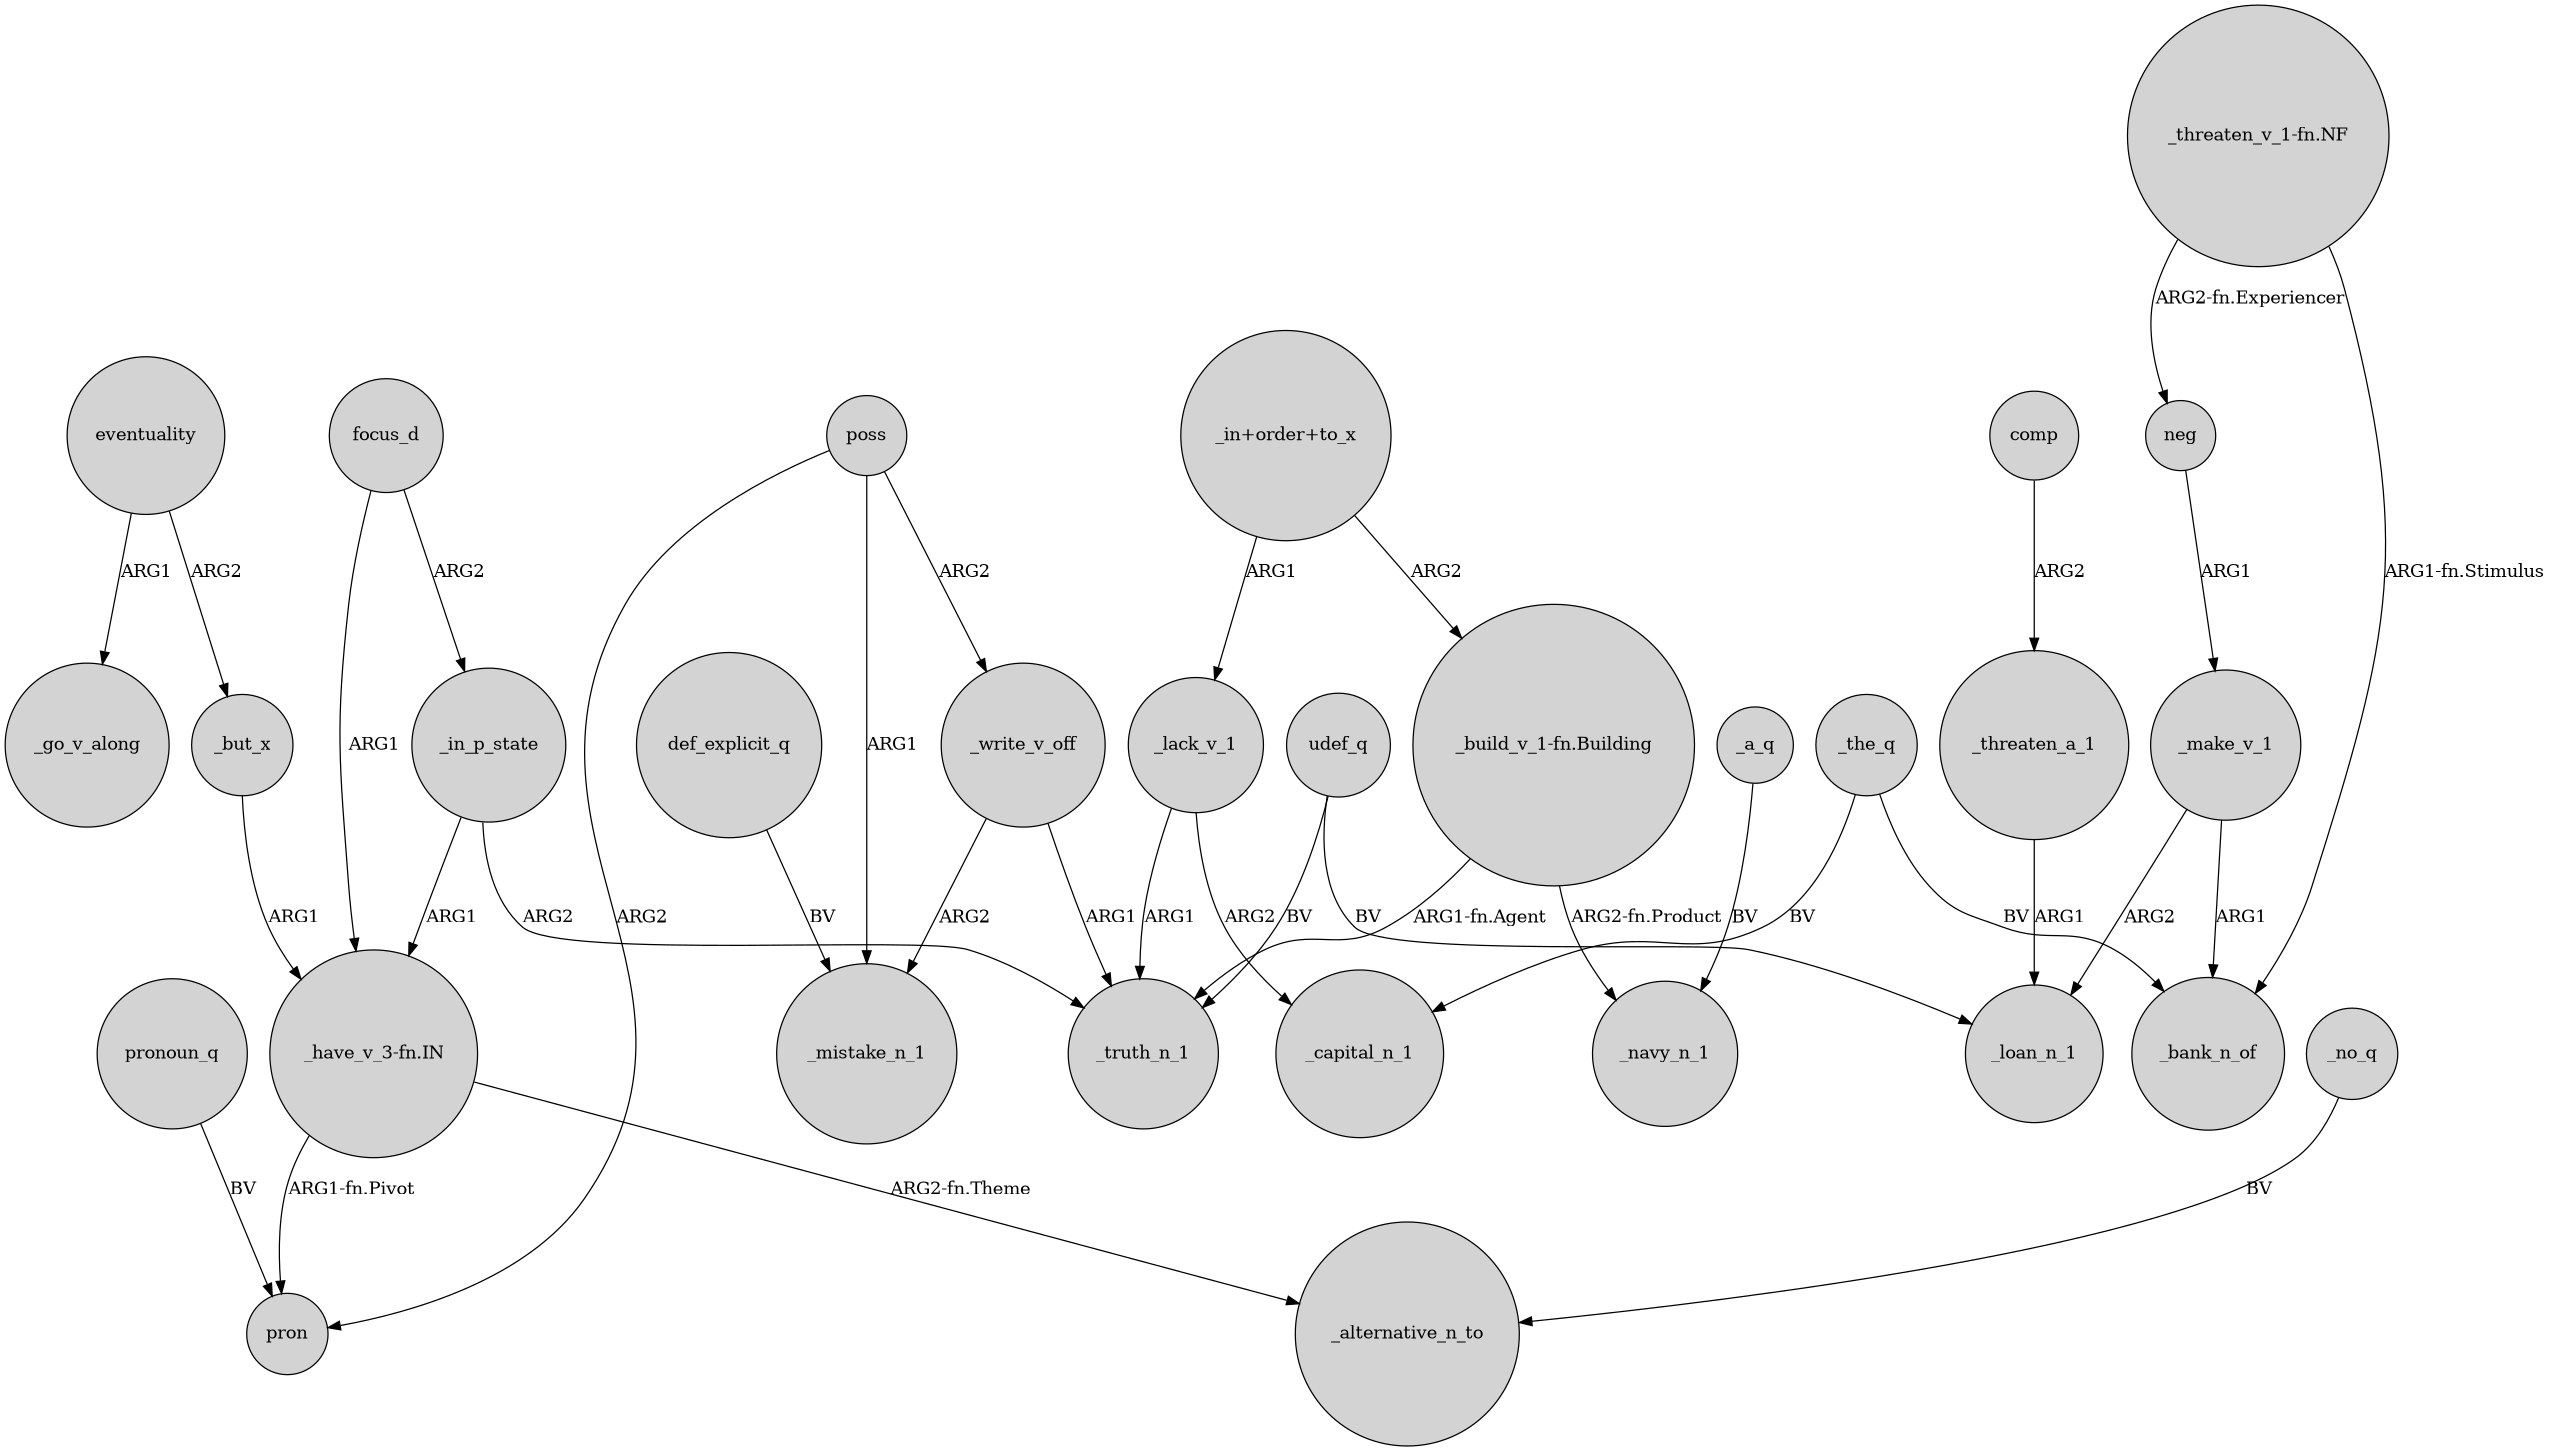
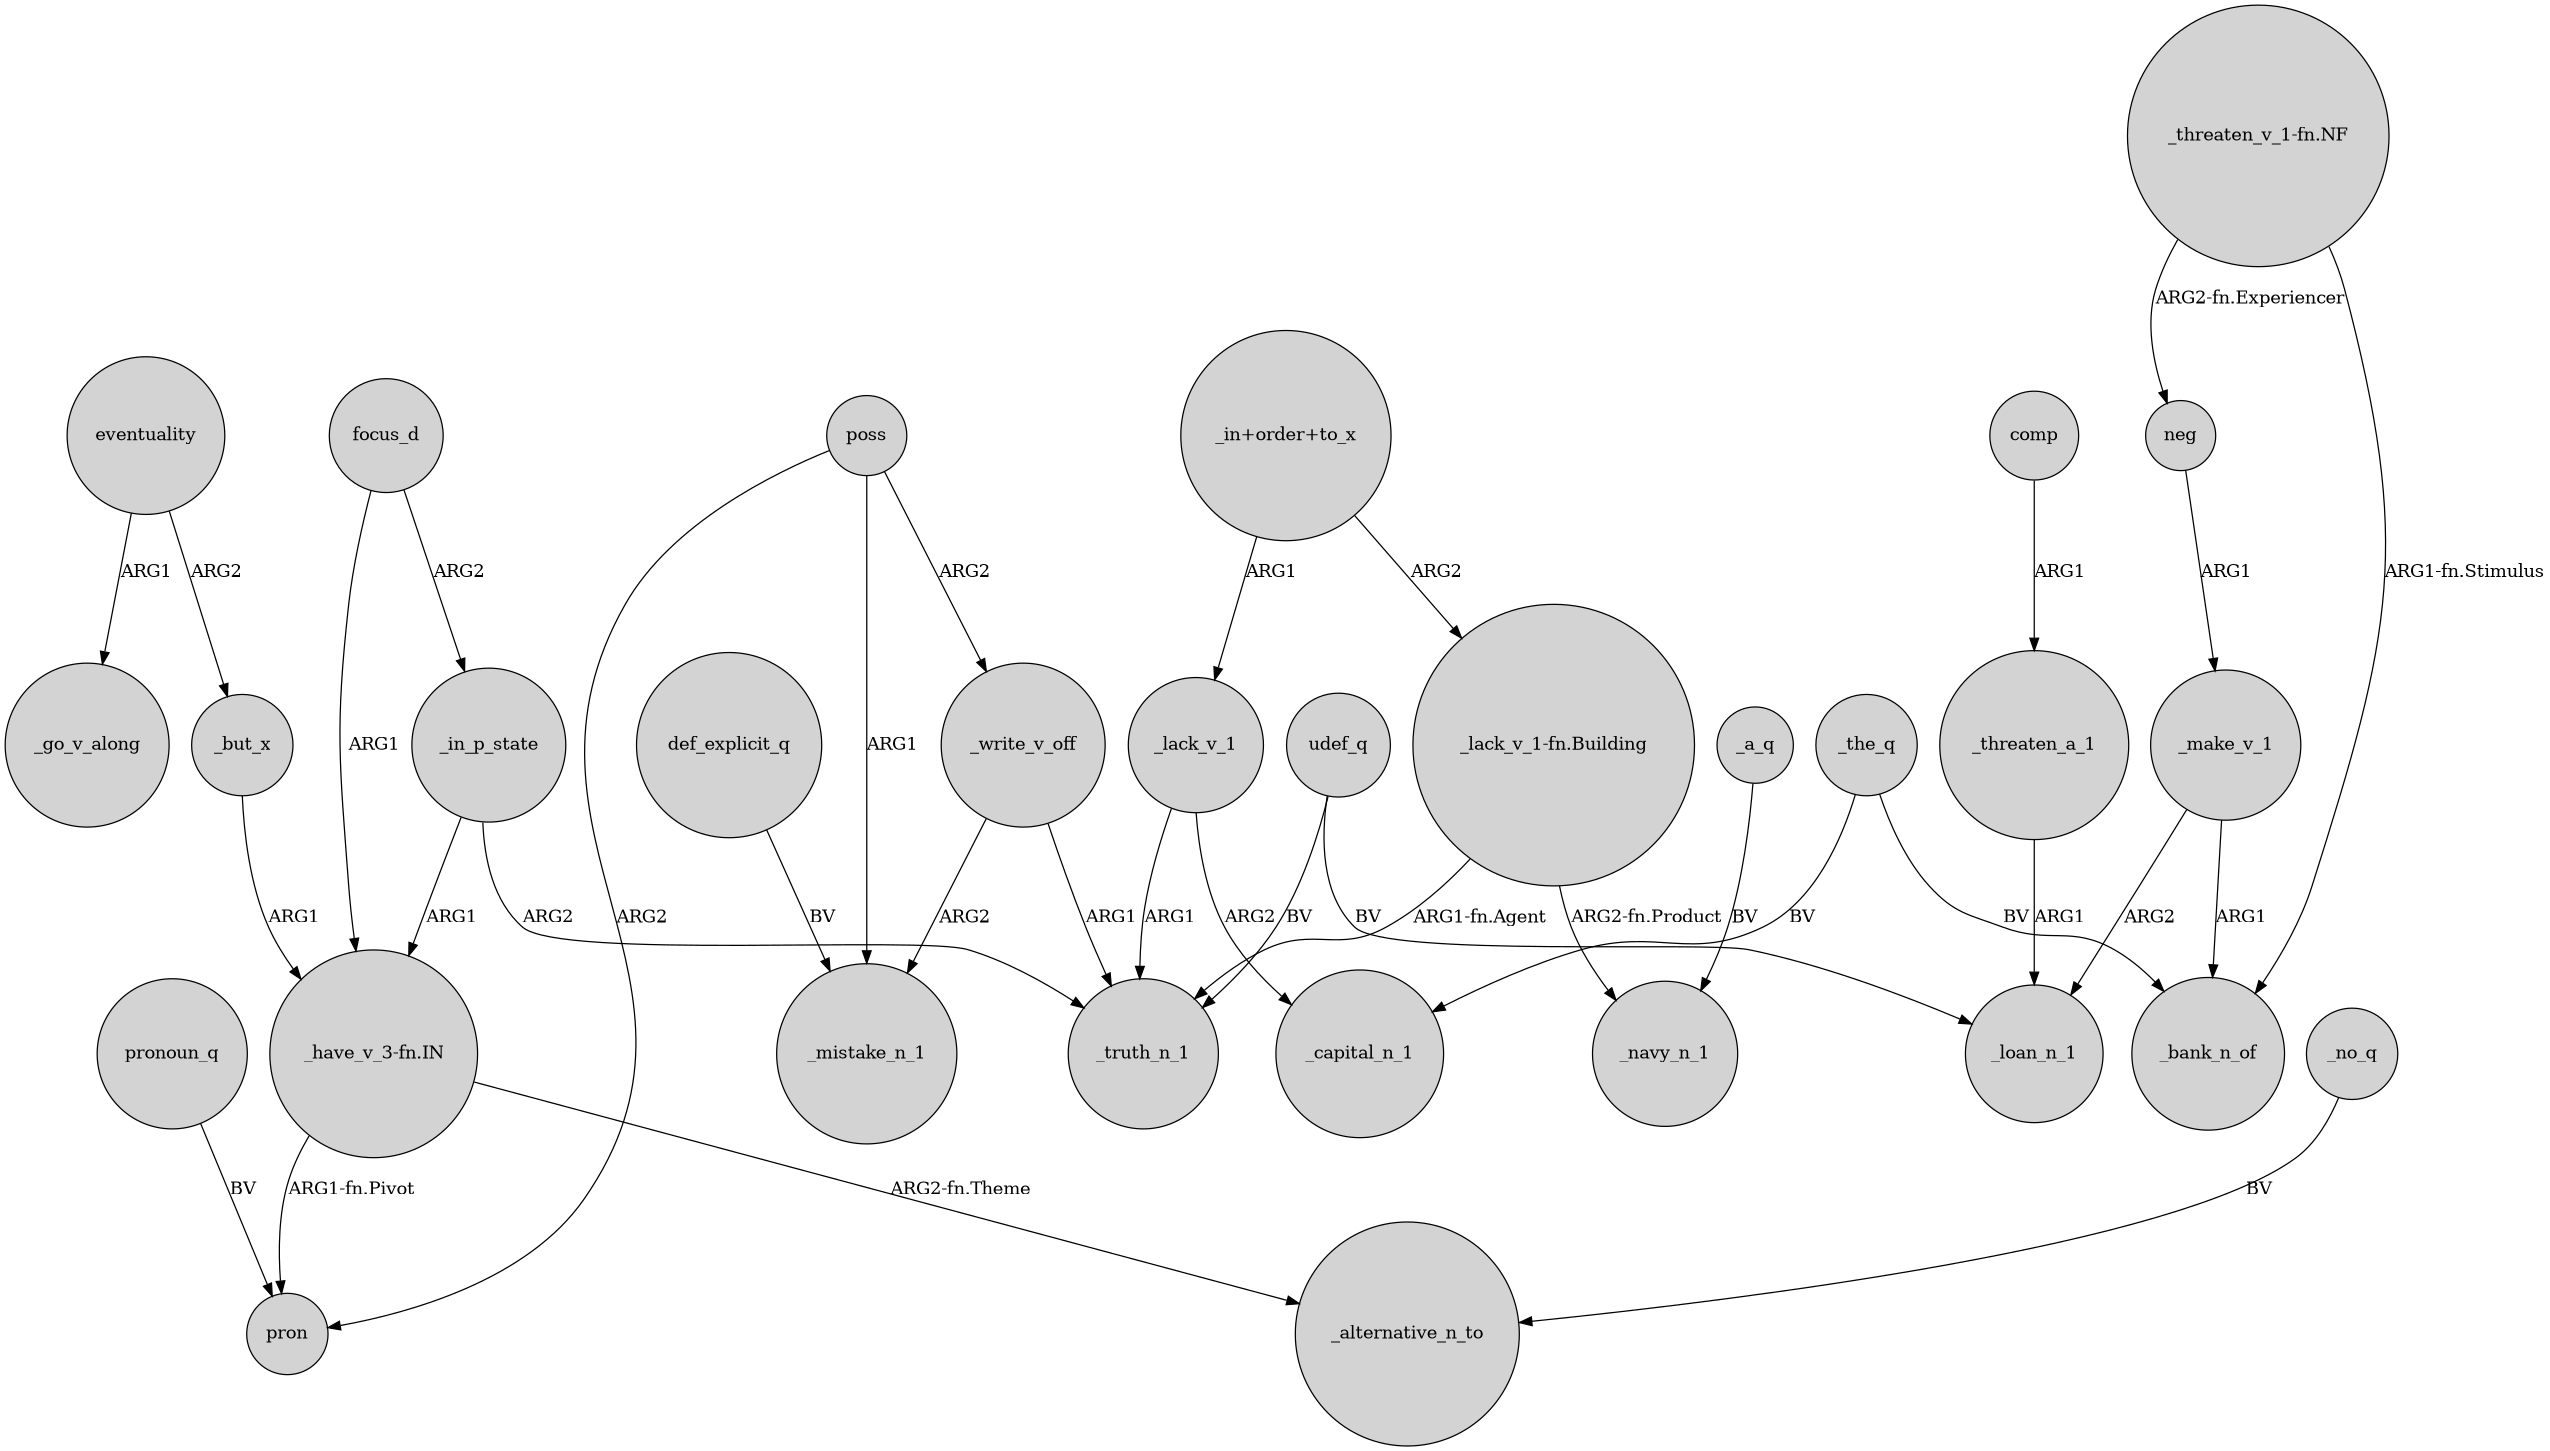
edge "comp" -> "_threaten_a_1": label "ARG2" -> "ARG1"
node "_build_v_1-fn.Building": label "_build_v_1-fn.Building" -> "_lack_v_1-fn.Building"
